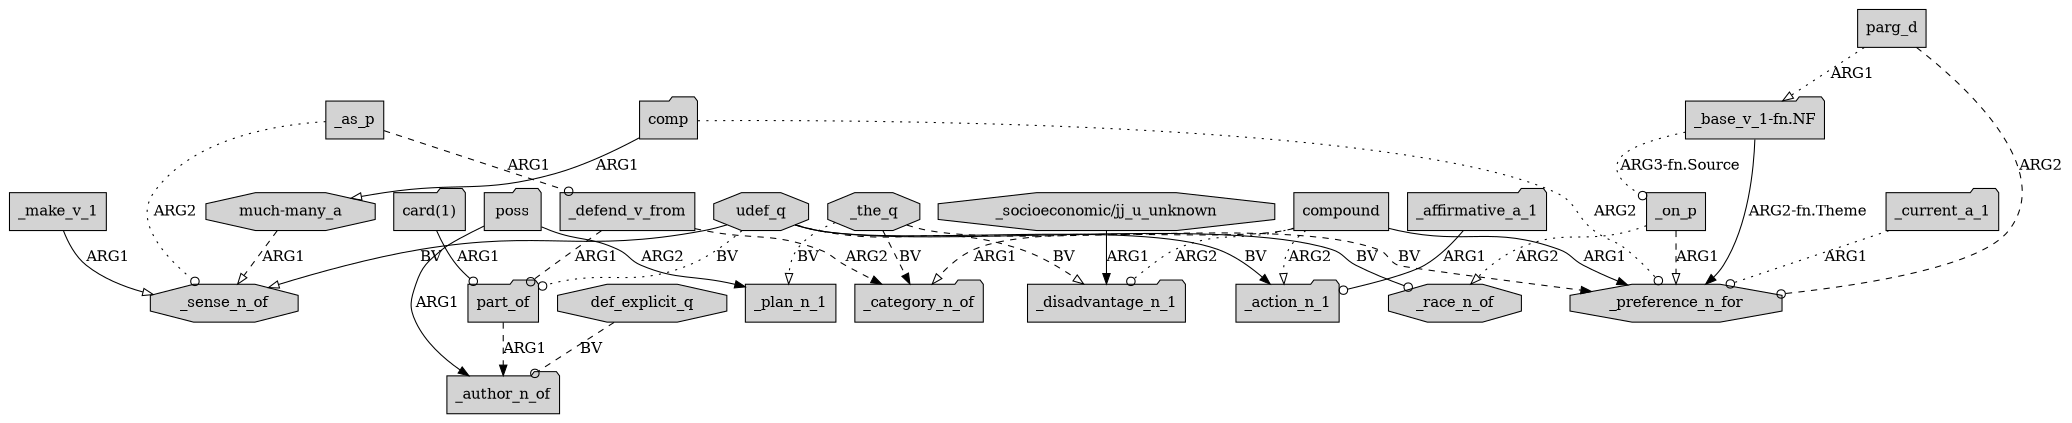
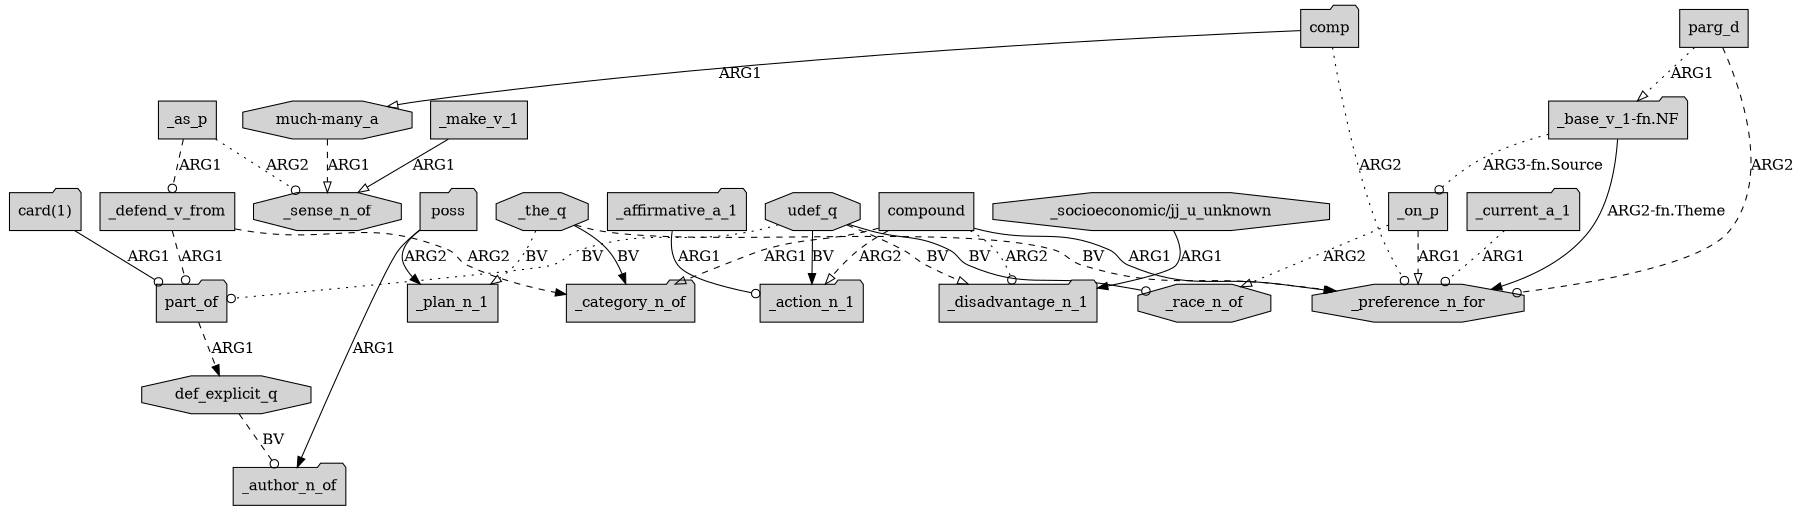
edge "udef_q" -> "_sense_n_of": removed, label "BV"
edge "compound" -> "_action_n_1": style dotted -> dashed
edge "_the_q" -> "_category_n_of": style dashed -> solid
edge "part_of" -> "_author_n_of": now "part_of" -> "def_explicit_q"
